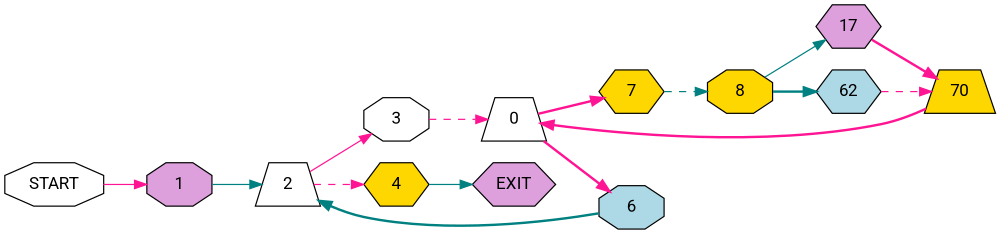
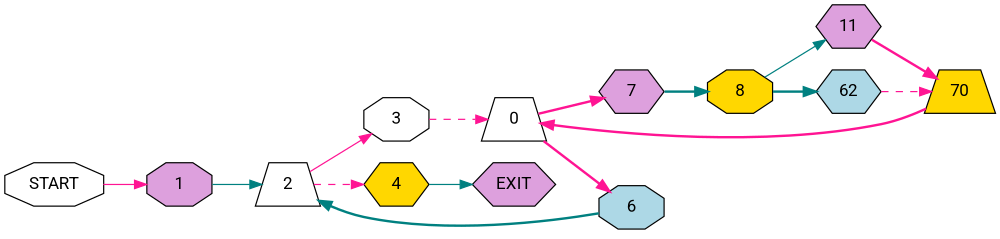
node "17": label "17" -> "11"
node "7": fillcolor gold -> plum
edge "7" -> "8": style dashed -> bold
